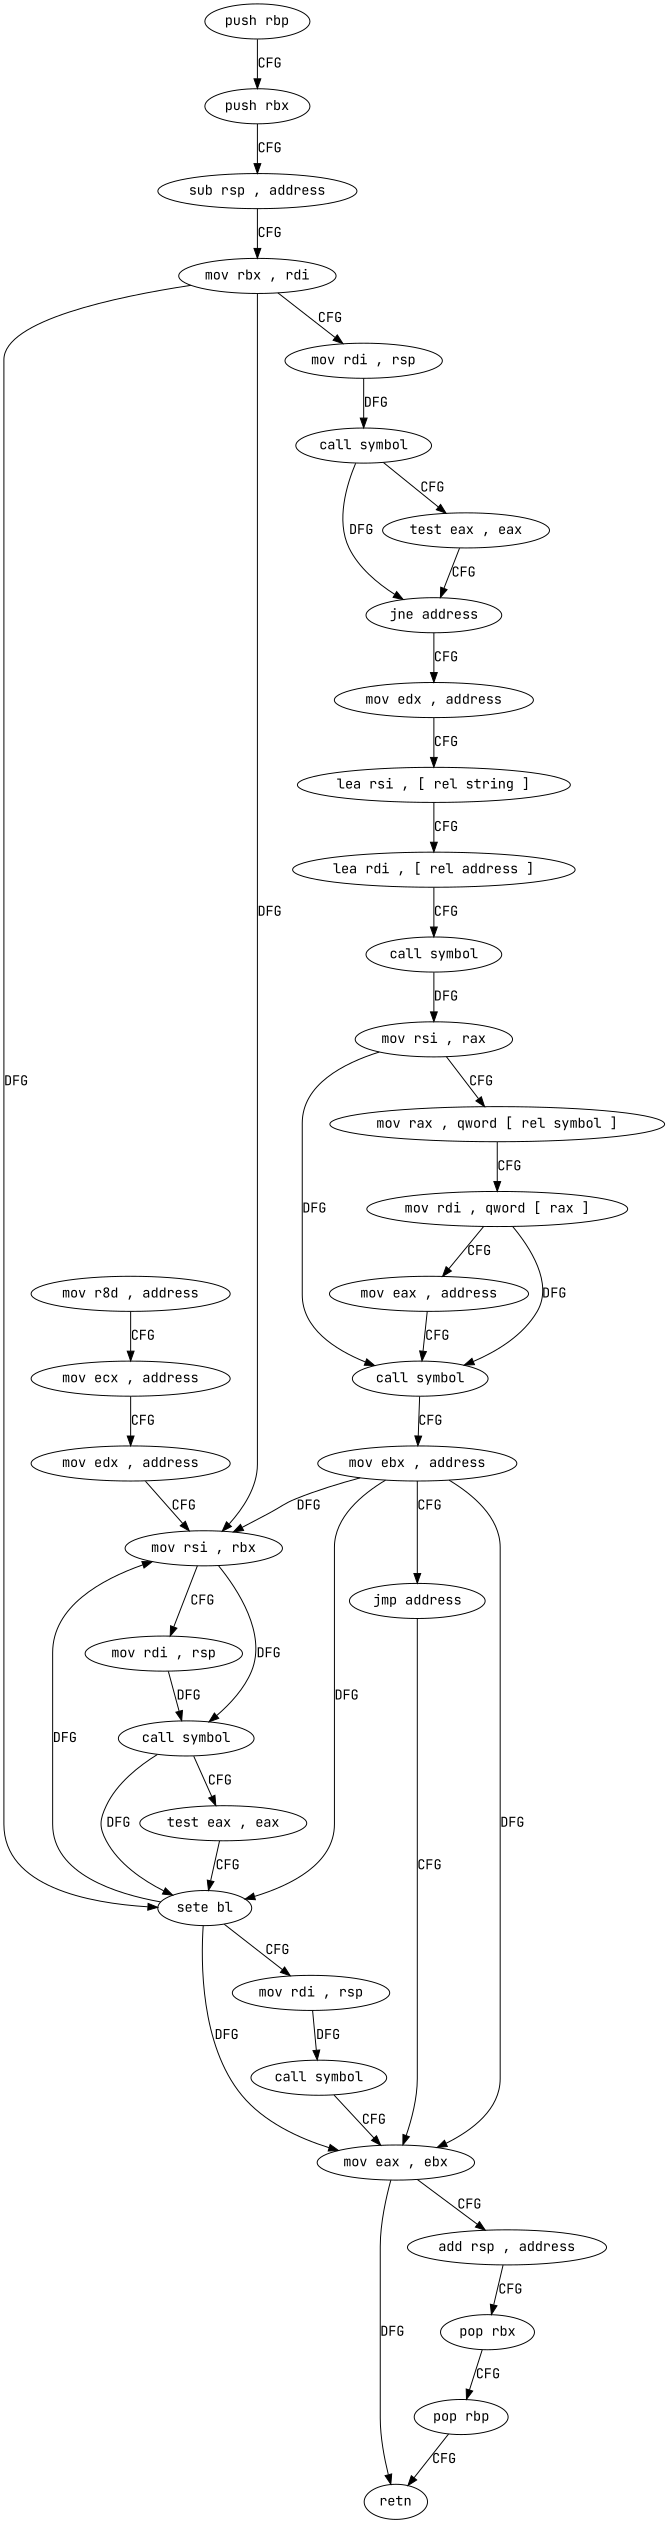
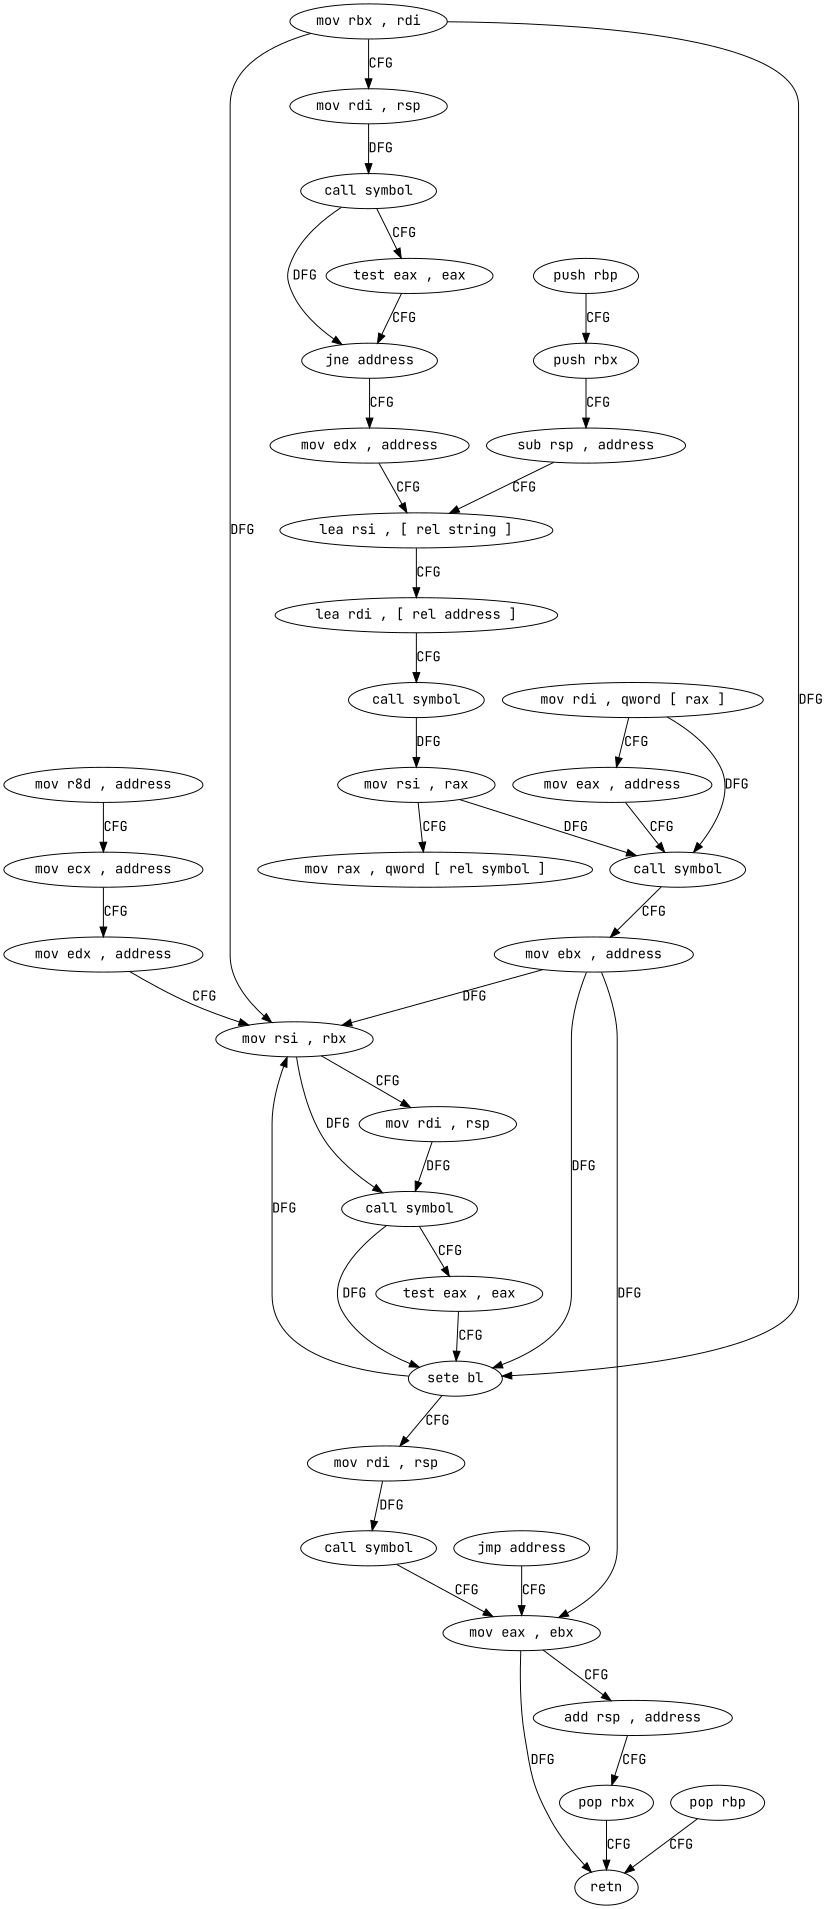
edge "sub rsp , address" -> "mov rbx , rdi": now "sub rsp , address" -> "lea rsi , [ rel string ]"
edge "mov rax , qword [ rel symbol ]" -> "mov rdi , qword [ rax ]": removed, label "CFG"
edge "mov ebx , address" -> "jmp address": removed, label "CFG"
edge "sete bl" -> "mov eax , ebx": removed, label "DFG"
edge "pop rbx" -> "pop rbp": now "pop rbx" -> "retn"
